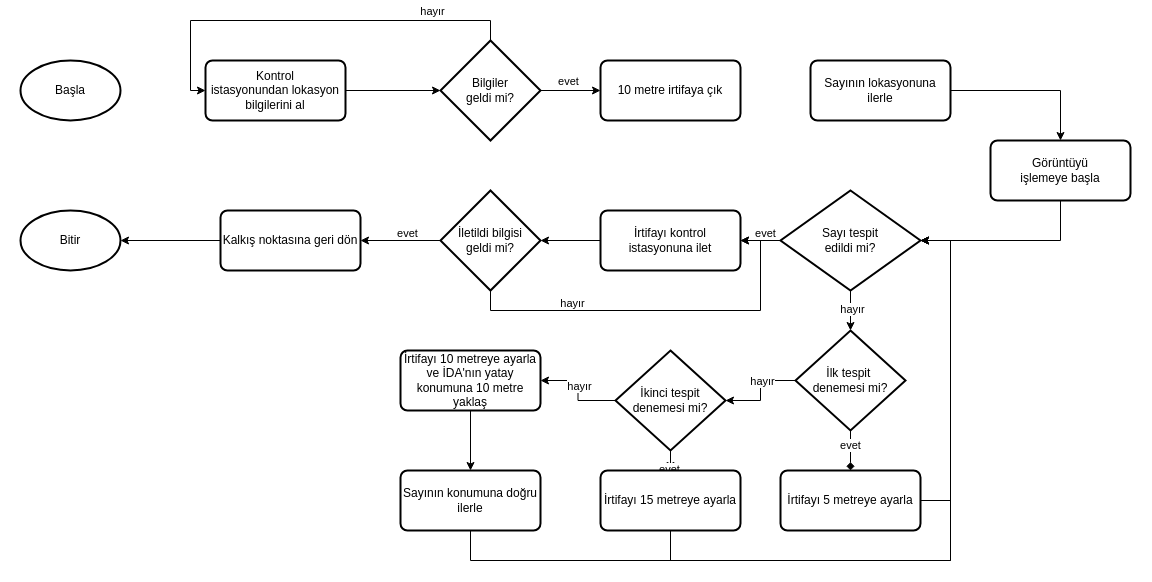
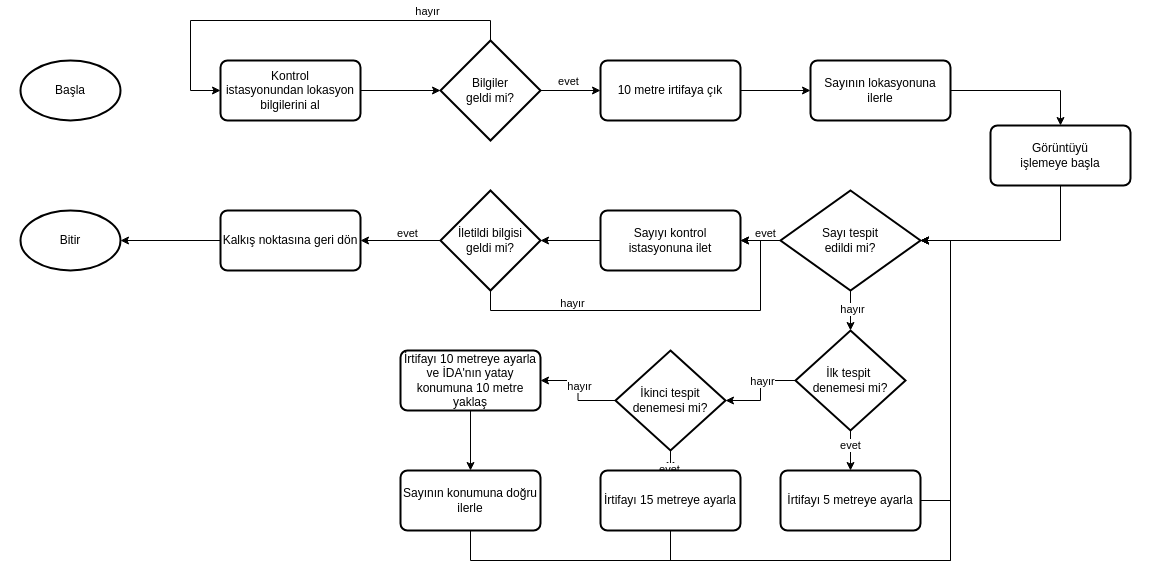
node "Kontrol istasyonundan lokasyon bilgilerini al": moved (276, 91) -> (291, 91)
edge "10 metre irtifaya çık" -> "Sayının lokasyonuna ilerle": added
node "Görüntüyü işlemeye başla": moved (1061, 171) -> (1061, 156)
node "İrtifayı kontrol istasyonuna ilet": label "İrtifayı kontrol istasyonuna ilet" -> "Sayıyı kontrol istasyonuna ilet"
edge "İlk tespit denemesi mi?" -> "İrtifayı 5 metreye ayarla": arrowhead diamond -> classic
